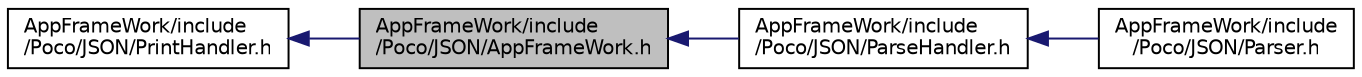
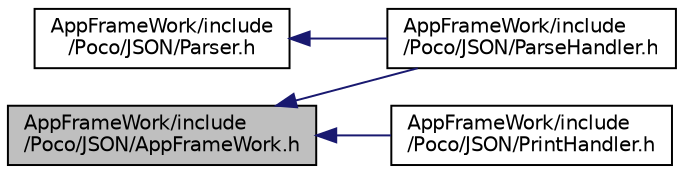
edge "AppFrameWork/include /Poco/JSON/AppFrameWork.h" -> "AppFrameWork/include /Poco/JSON/PrintHandler.h": reversed
edge "AppFrameWork/include /Poco/JSON/Parser.h" -> "AppFrameWork/include /Poco/JSON/ParseHandler.h": reversed
